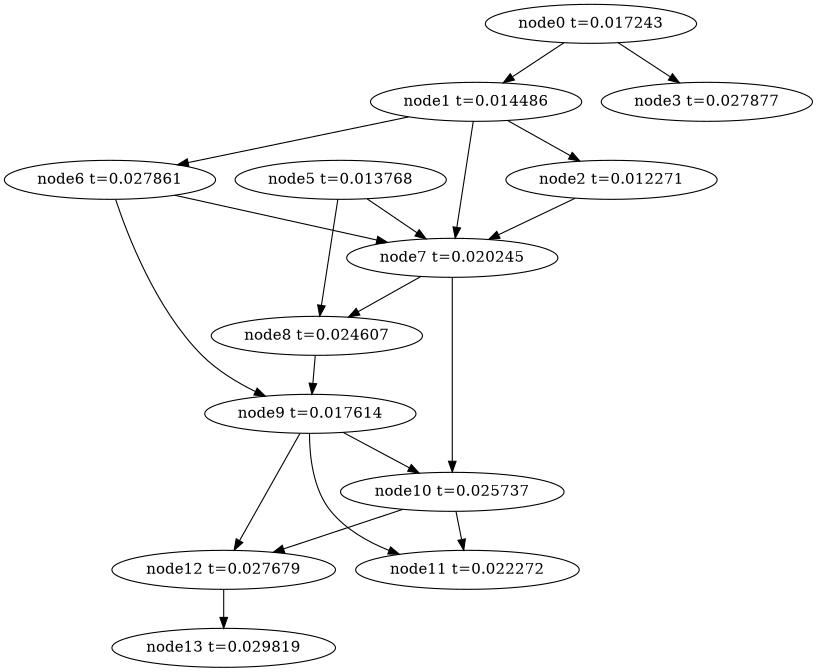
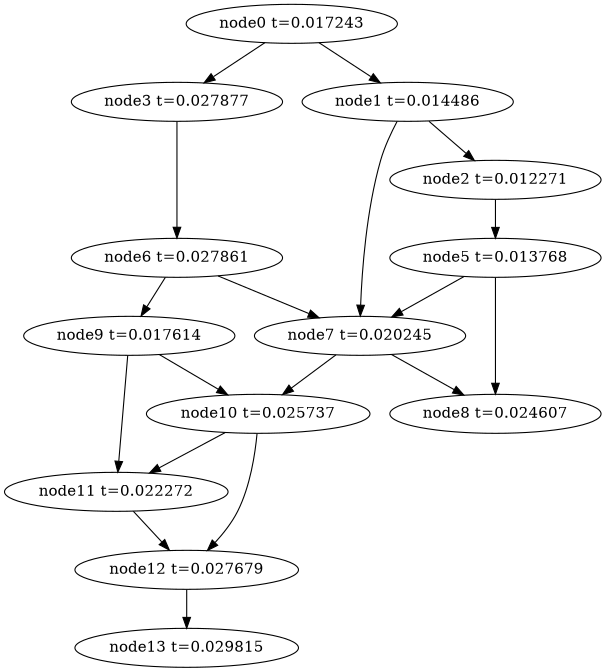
edge "node1 t=0.014486" -> "node6 t=0.027861": now "node3 t=0.027877" -> "node6 t=0.027861"
edge "node2 t=0.012271" -> "node7 t=0.020245": now "node2 t=0.012271" -> "node5 t=0.013768"
edge "node8 t=0.024607" -> "node9 t=0.017614": removed
edge "node9 t=0.017614" -> "node12 t=0.027679": now "node11 t=0.022272" -> "node12 t=0.027679"
node "node13 t=0.029819": label "node13 t=0.029819" -> "node13 t=0.029815"
